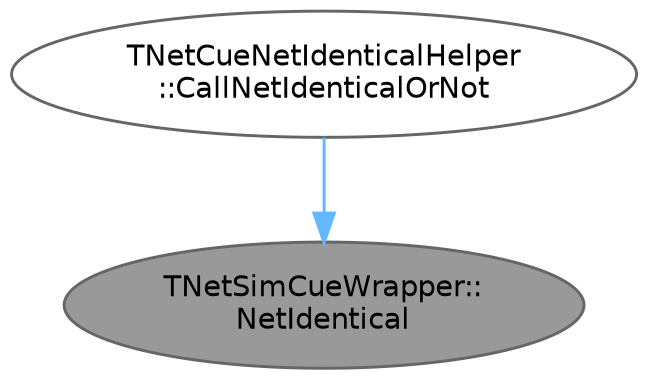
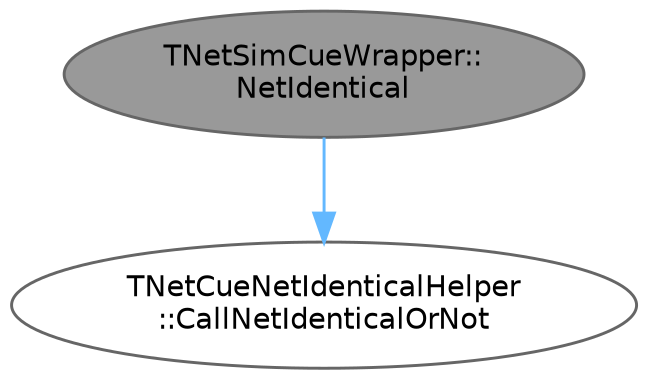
edge "TNetCueNetIdenticalHelper ::CallNetIdenticalOrNot" -> "TNetSimCueWrapper:: NetIdentical": reversed
